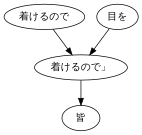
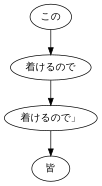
node "この": added
node "目を": removed
